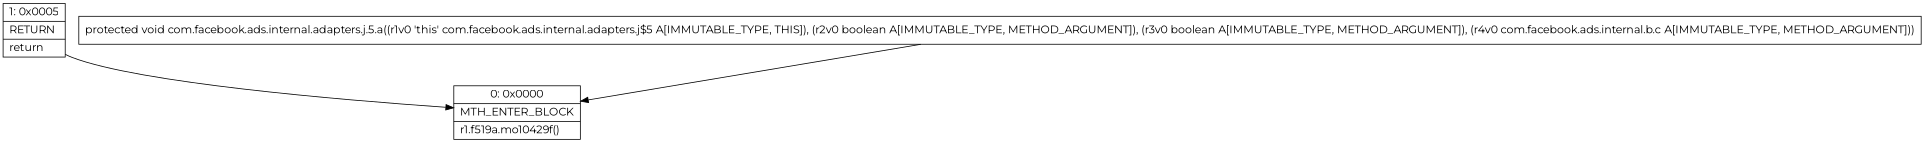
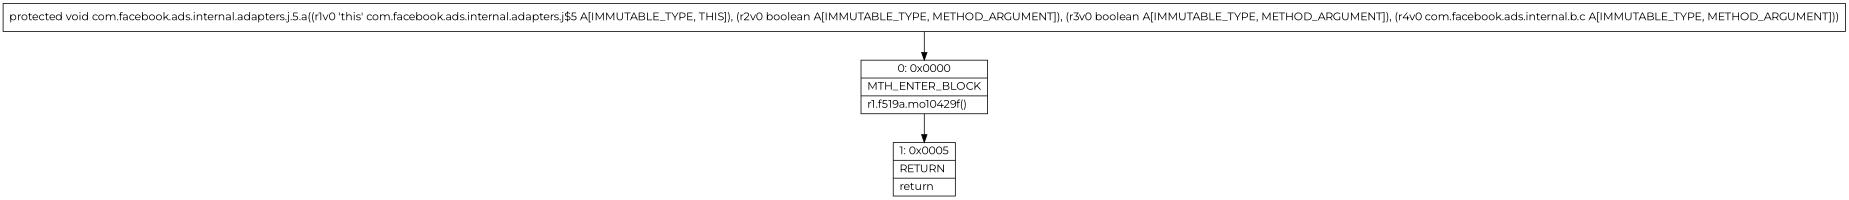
edge "1: 0x0005" -> "0: 0x0000": reversed
